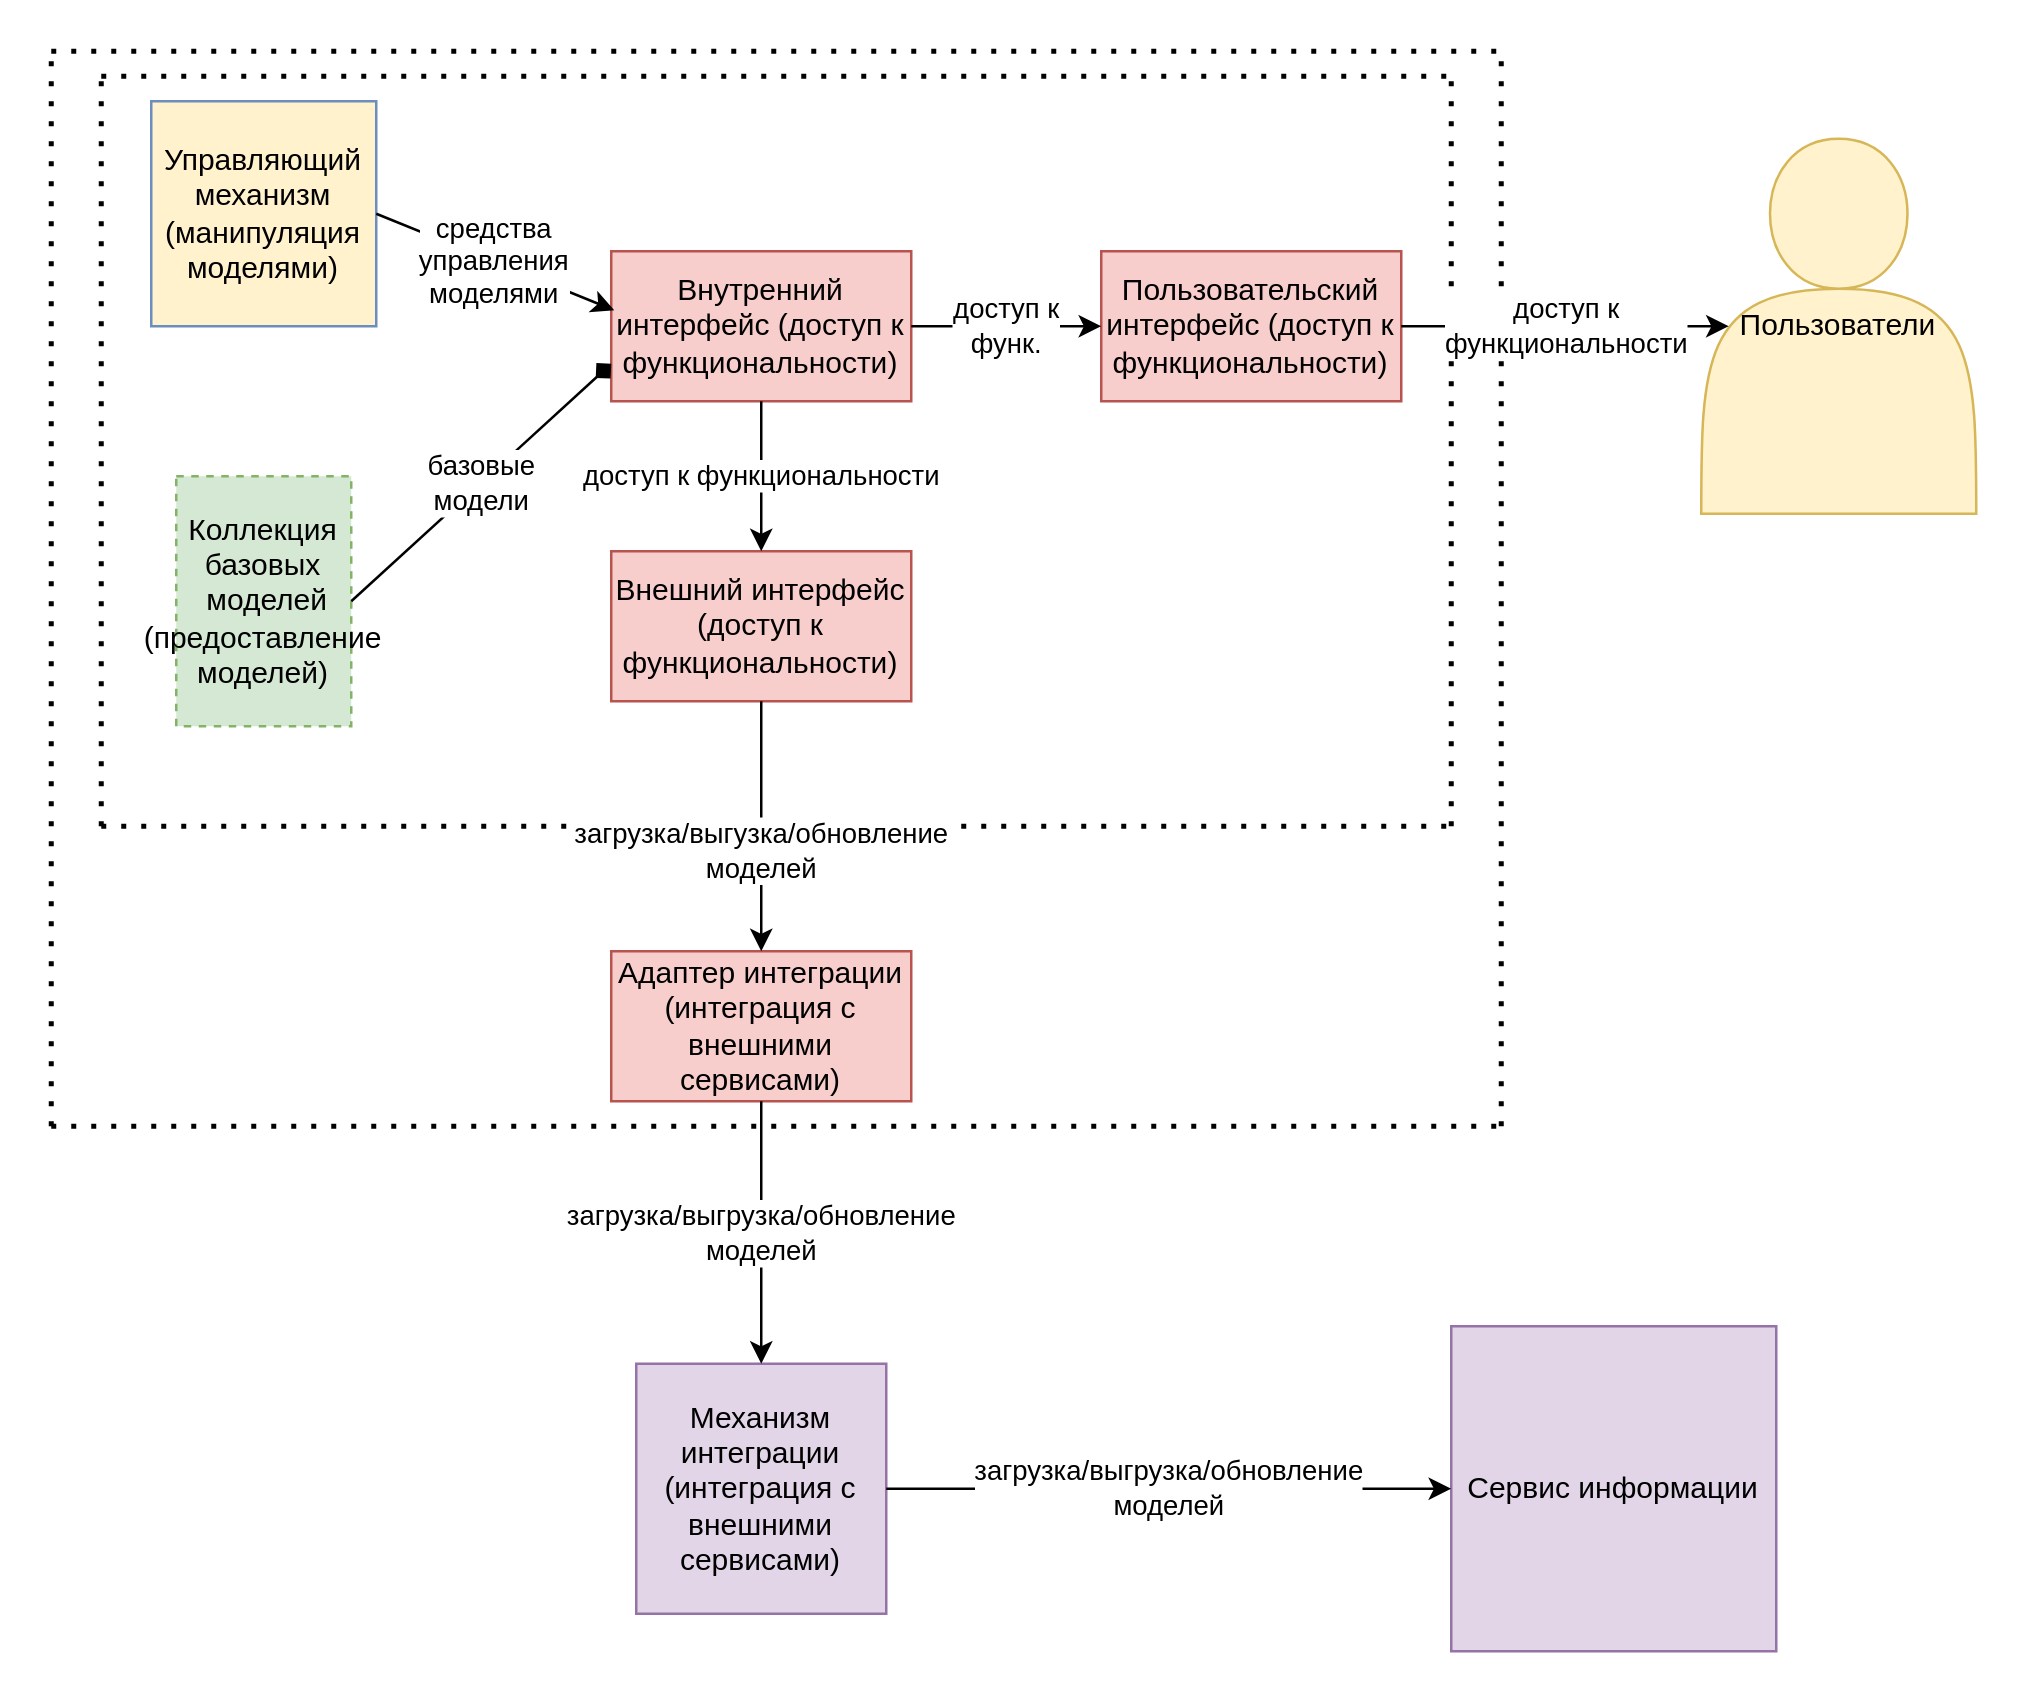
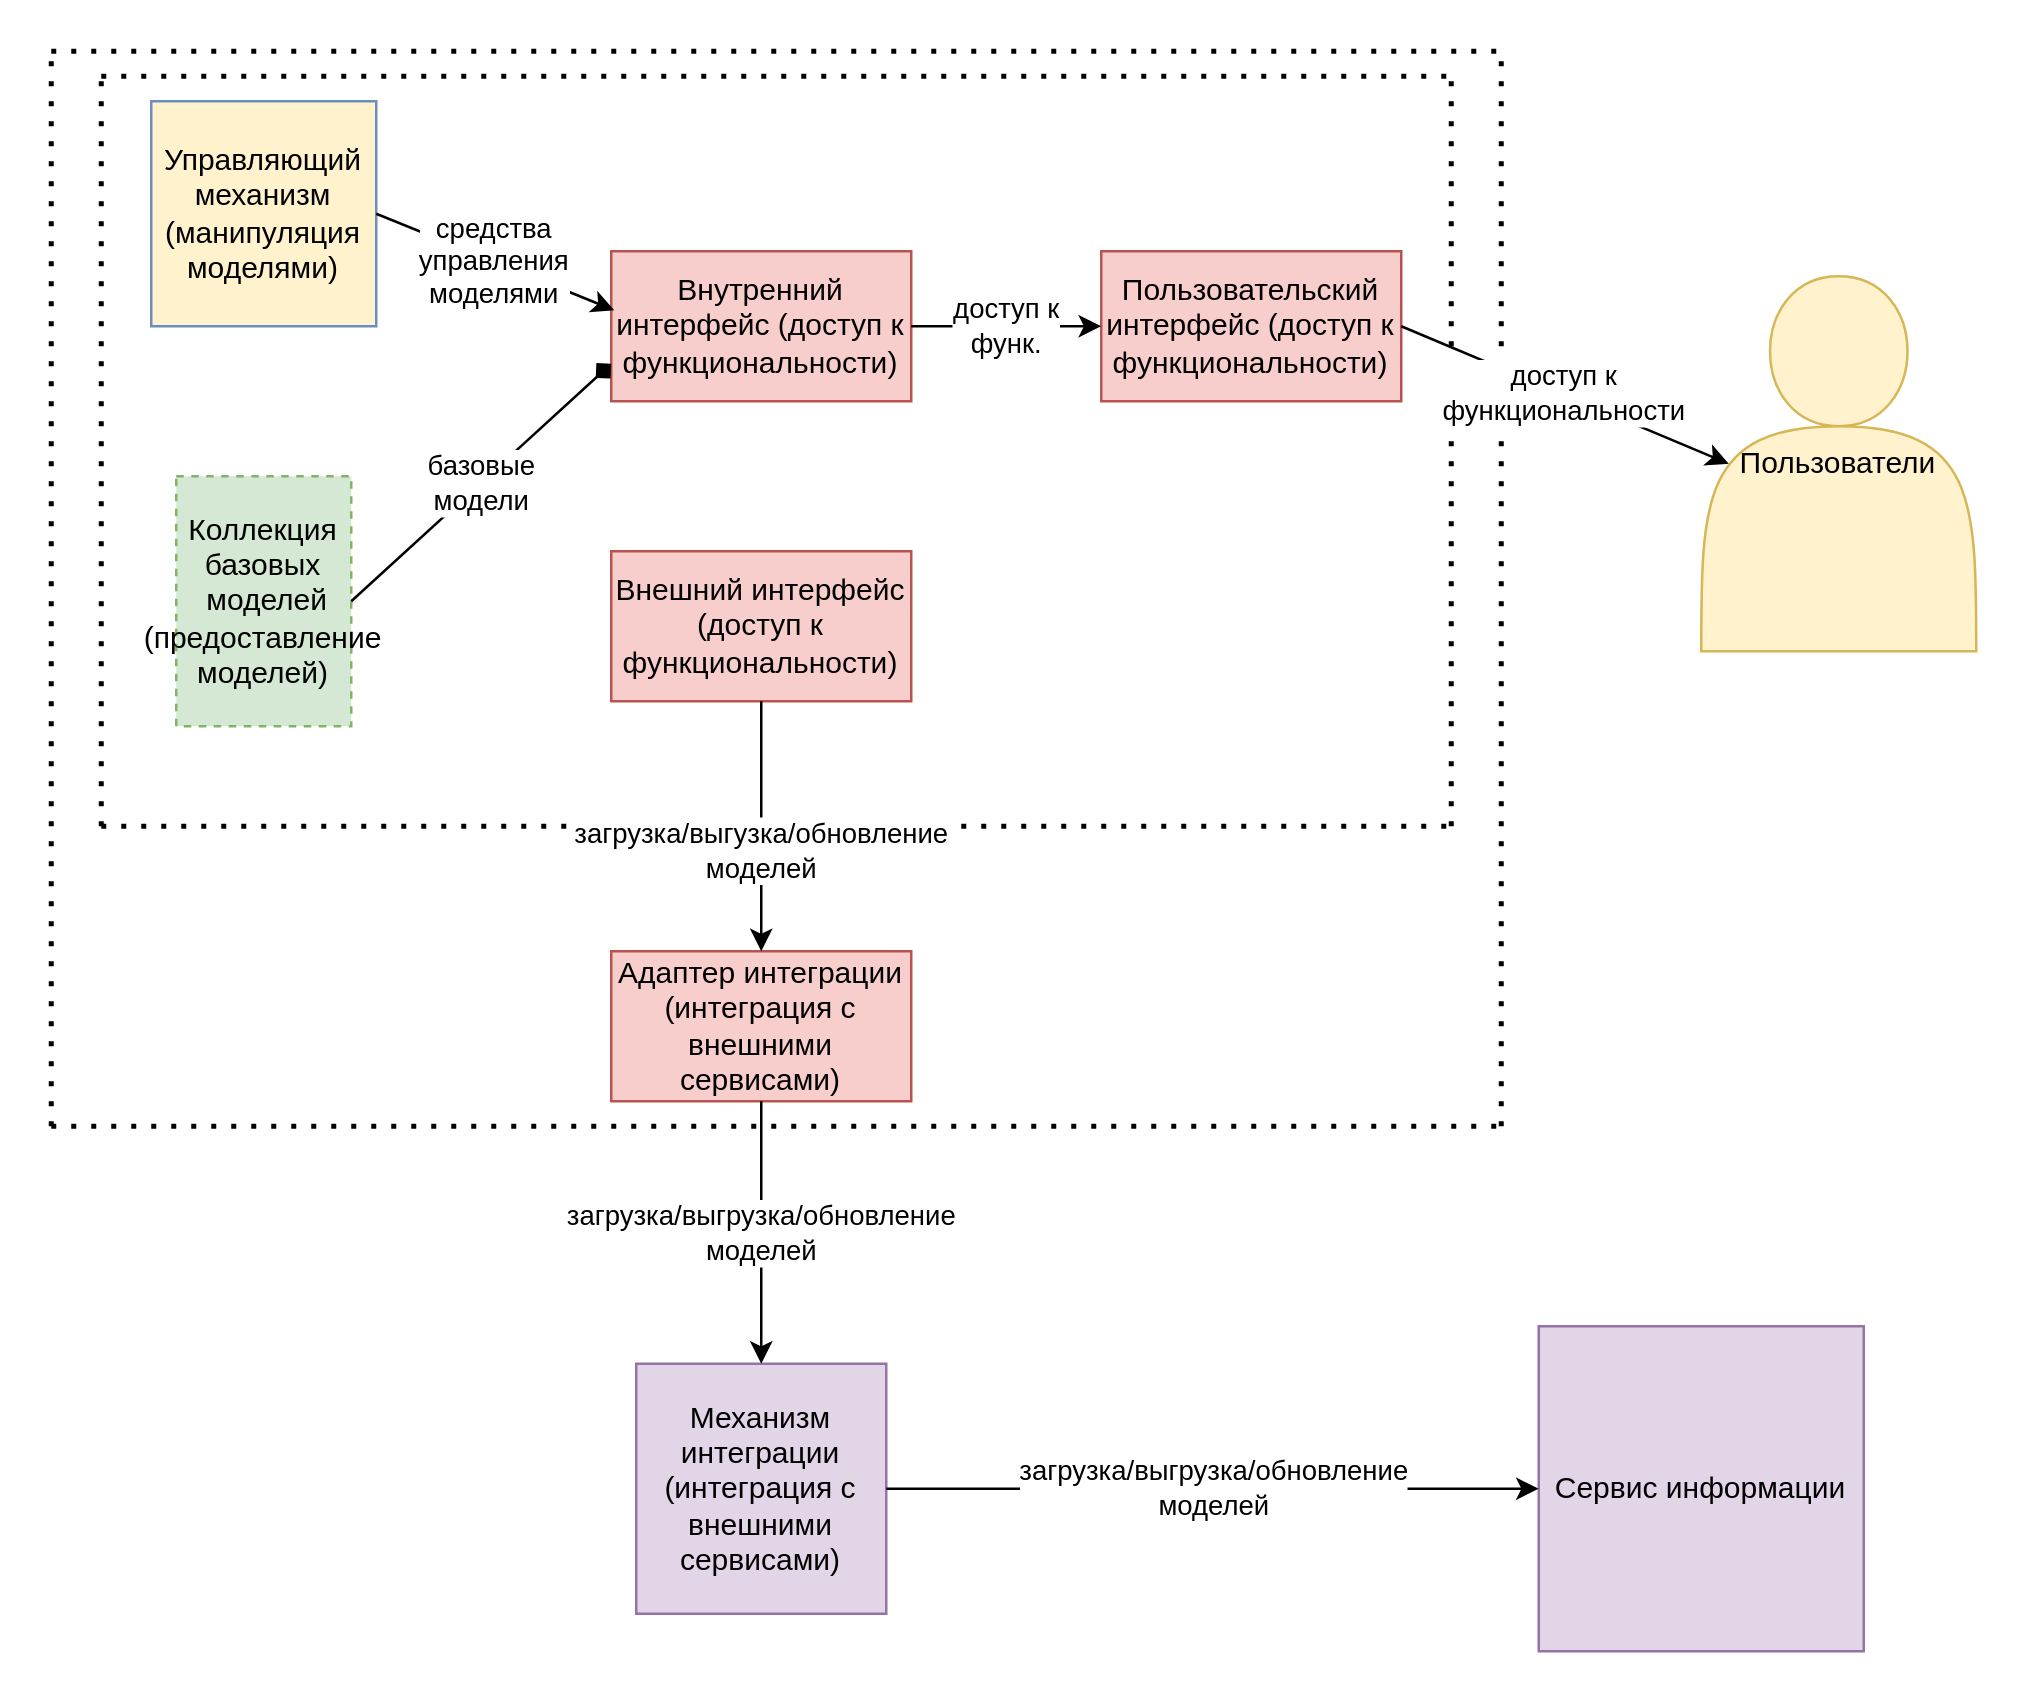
node "Пользователи": moved (1839, 326) -> (1839, 464)
edge "Внутренний интерфейс (доступ к функциональности)" -> "Внешний интерфейс (доступ к функциональности)": removed, label "доступ к функциональности"
node "Сервис информации": moved (1614, 1489) -> (1701, 1489)
